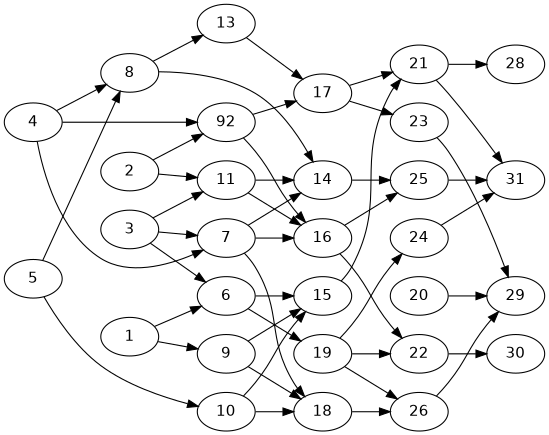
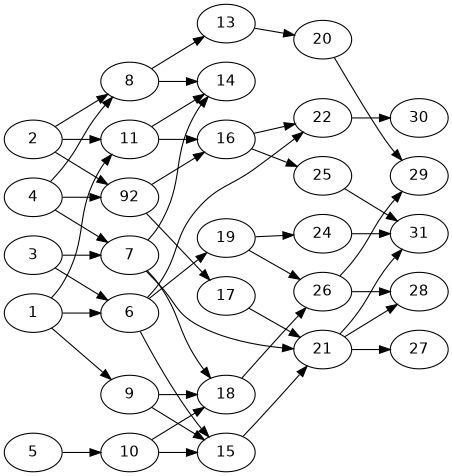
edge "13" -> "17": now "13" -> "20"
node "23": removed
edge "14" -> "25": removed
edge "5" -> "8": now "2" -> "8"
edge "3" -> "11": now "1" -> "11"
edge "7" -> "16": now "7" -> "21"
edge "26" -> "28": added
node "27": added
edge "19" -> "22": now "6" -> "22"
